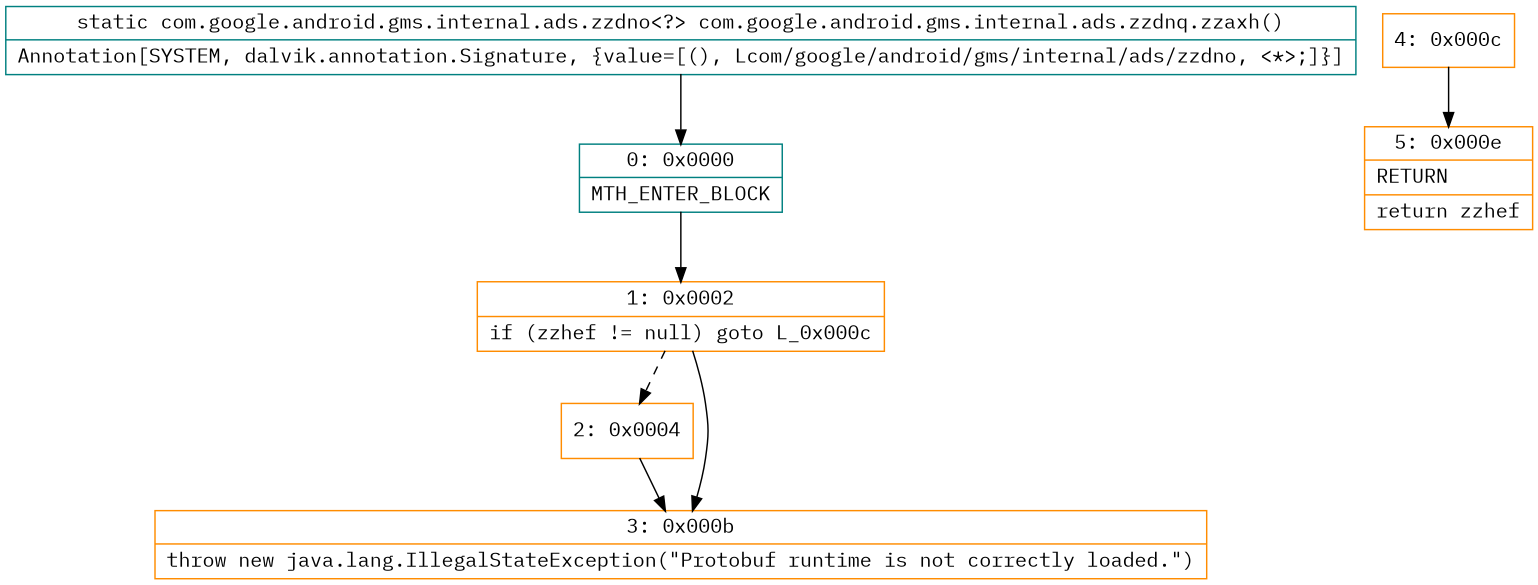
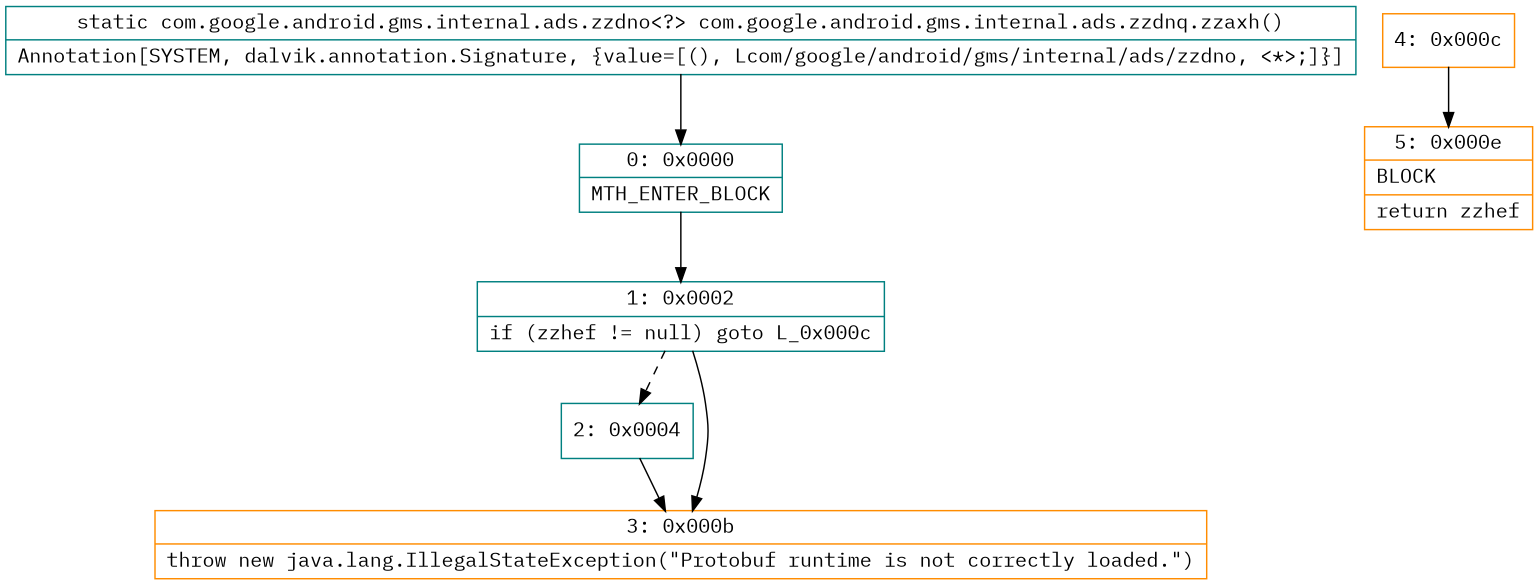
node "5: 0x000e": text "RETURN" -> "BLOCK"
node "1: 0x0002": color darkorange -> teal
node "2: 0x0004": color darkorange -> teal
